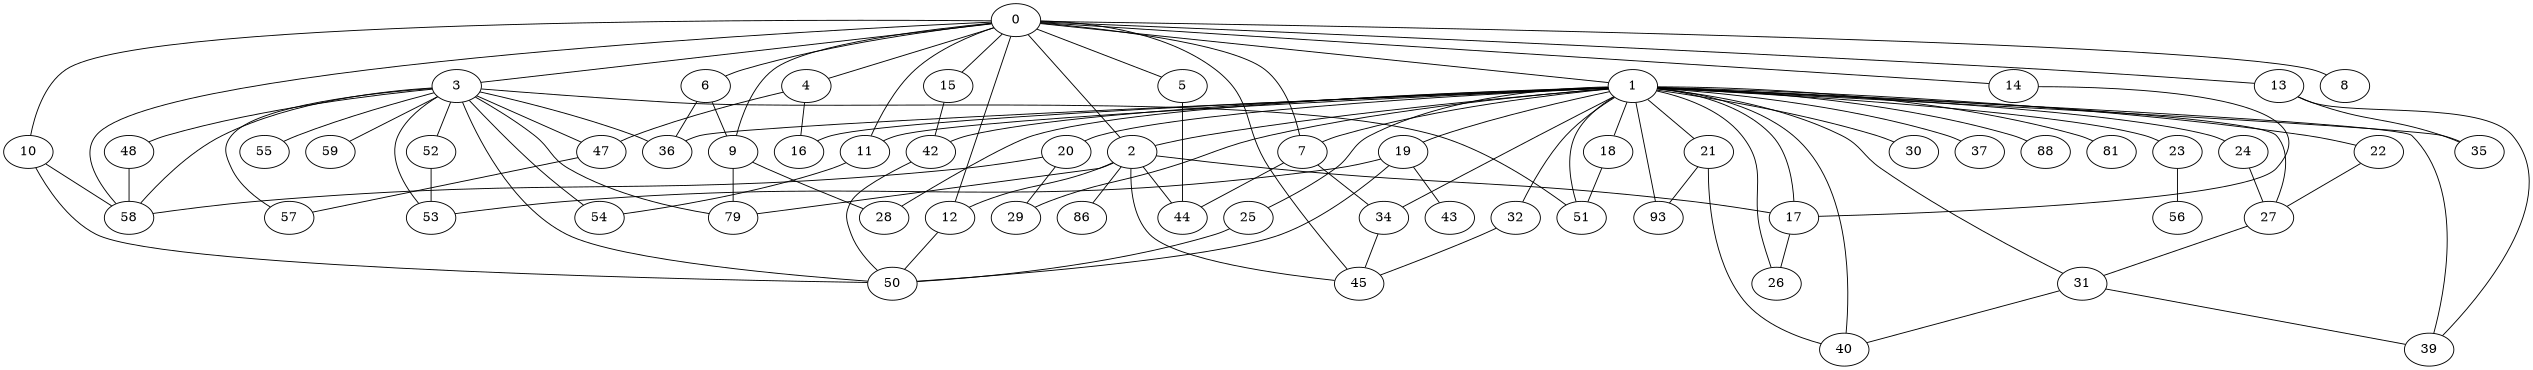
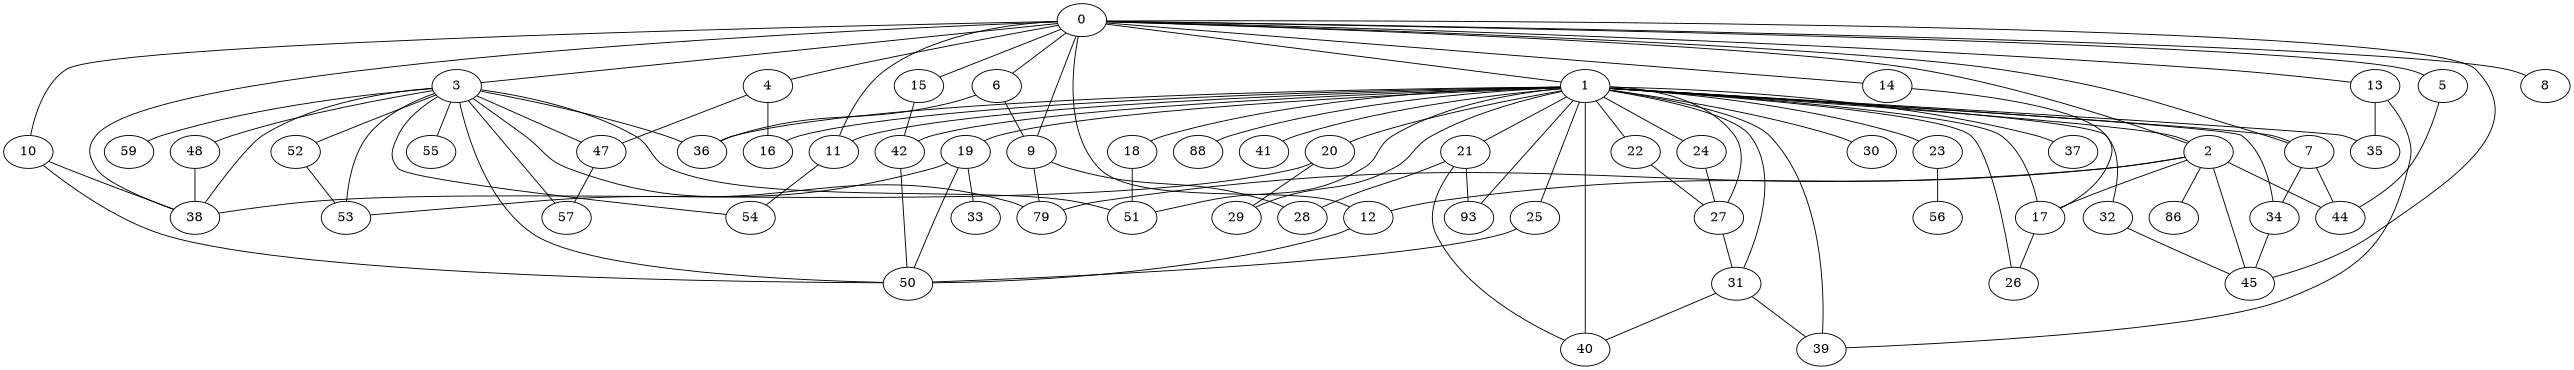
edge "1" -- "28": now "21" -- "28"
node "81": label "81" -> "41"
node "58": label "58" -> "38"
node "43": label "43" -> "33"
